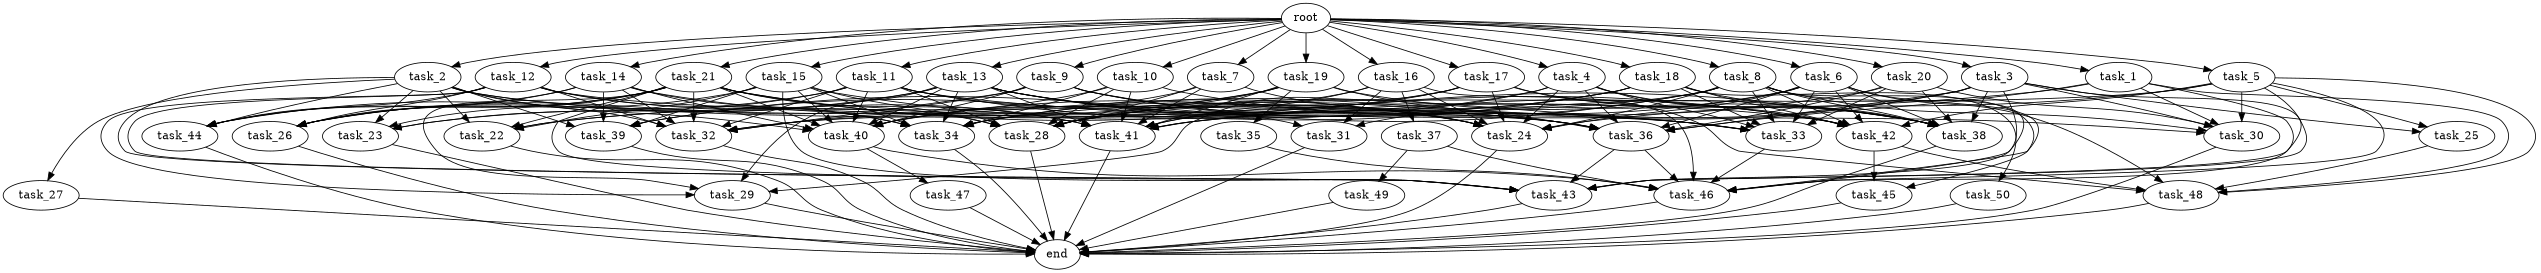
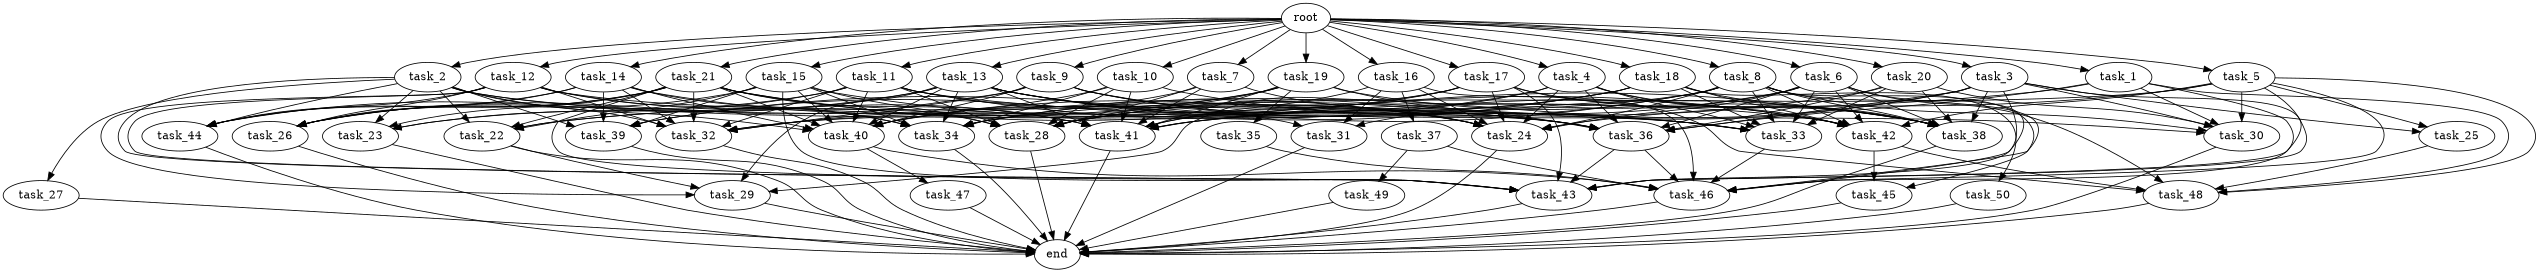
edge "task_16" -> "task_28": removed
edge "task_17" -> "task_43": added
edge "task_21" -> "task_29": now "task_22" -> "task_29"
